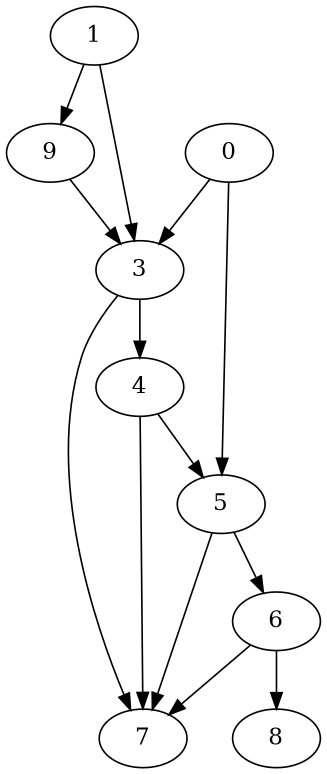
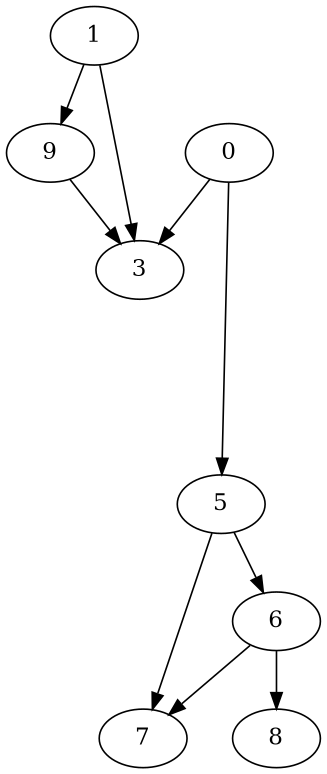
node "4": removed
edge "3" -> "7": removed
